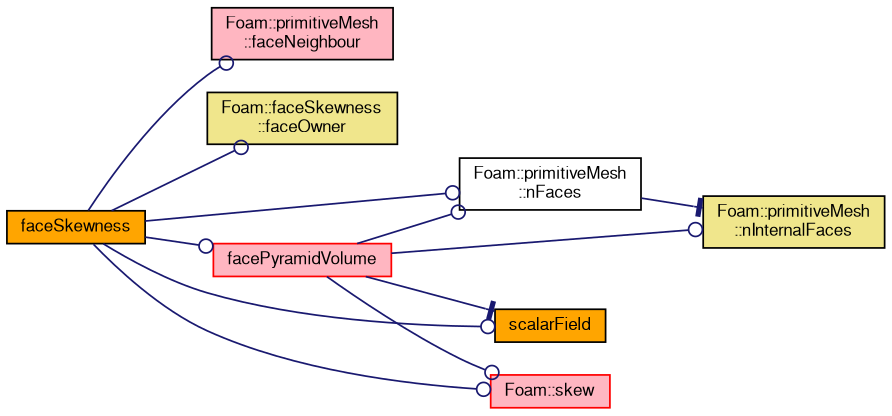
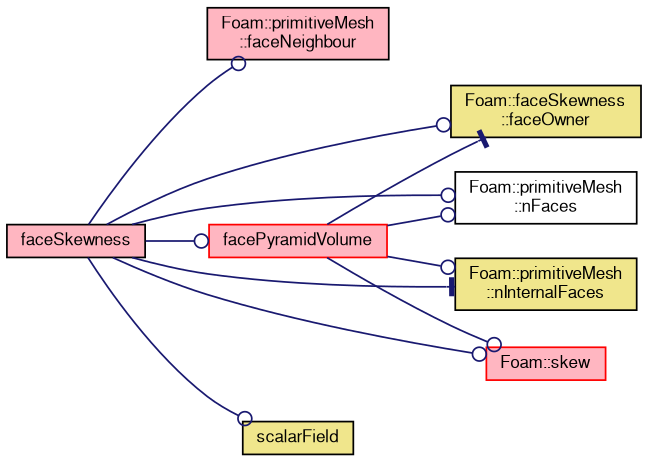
edge "Foam::primitiveMesh ::nFaces" -> "Foam::primitiveMesh ::nInternalFaces": now "faceSkewness" -> "Foam::primitiveMesh ::nInternalFaces"
node "faceSkewness": fillcolor orange -> lightpink
edge "facePyramidVolume" -> "scalarField": now "facePyramidVolume" -> "Foam::faceSkewness ::faceOwner"
node "scalarField": fillcolor orange -> khaki
